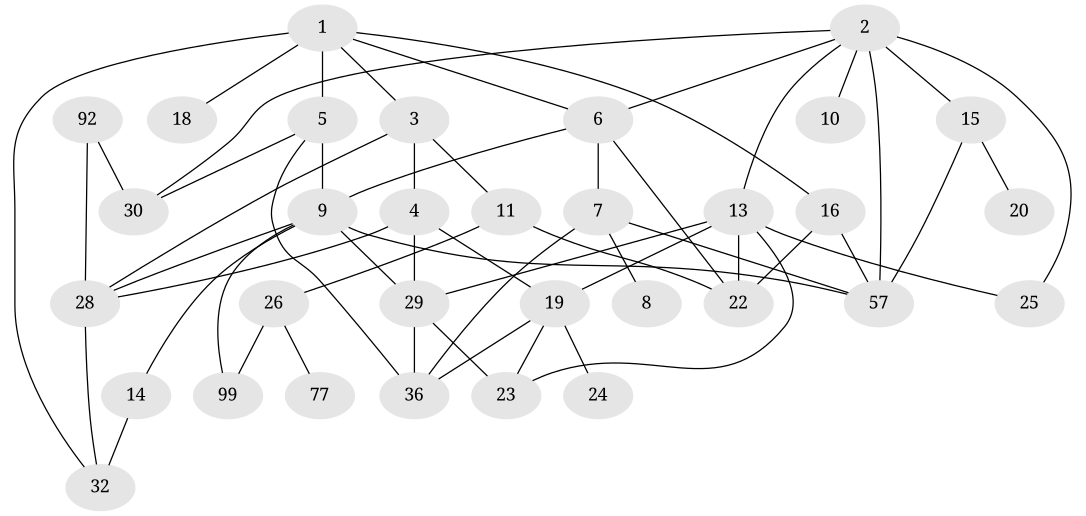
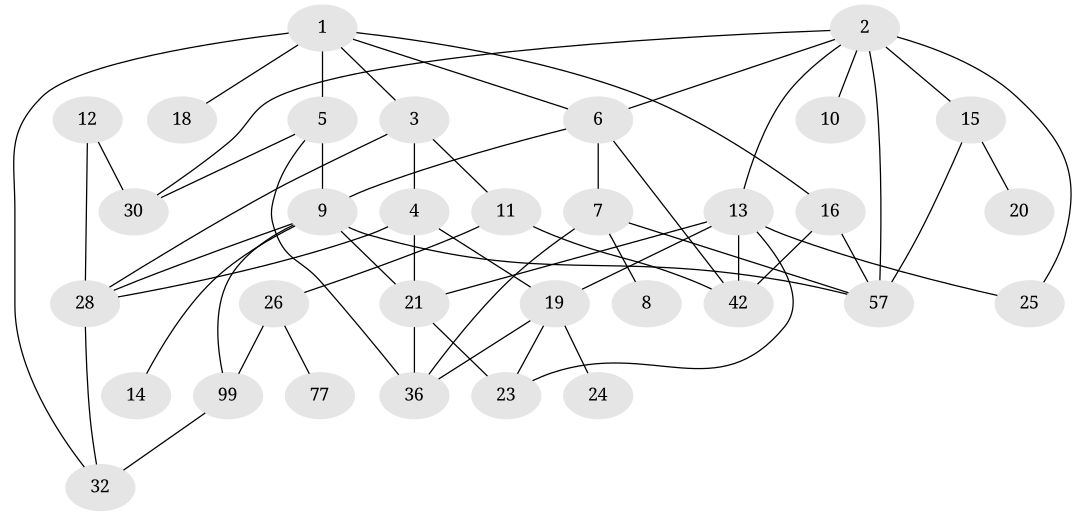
node "92": label "92" -> "12"
node "29": label "29" -> "21"
node "22": label "22" -> "42"
edge "14" -- "32": now "99" -- "32"
